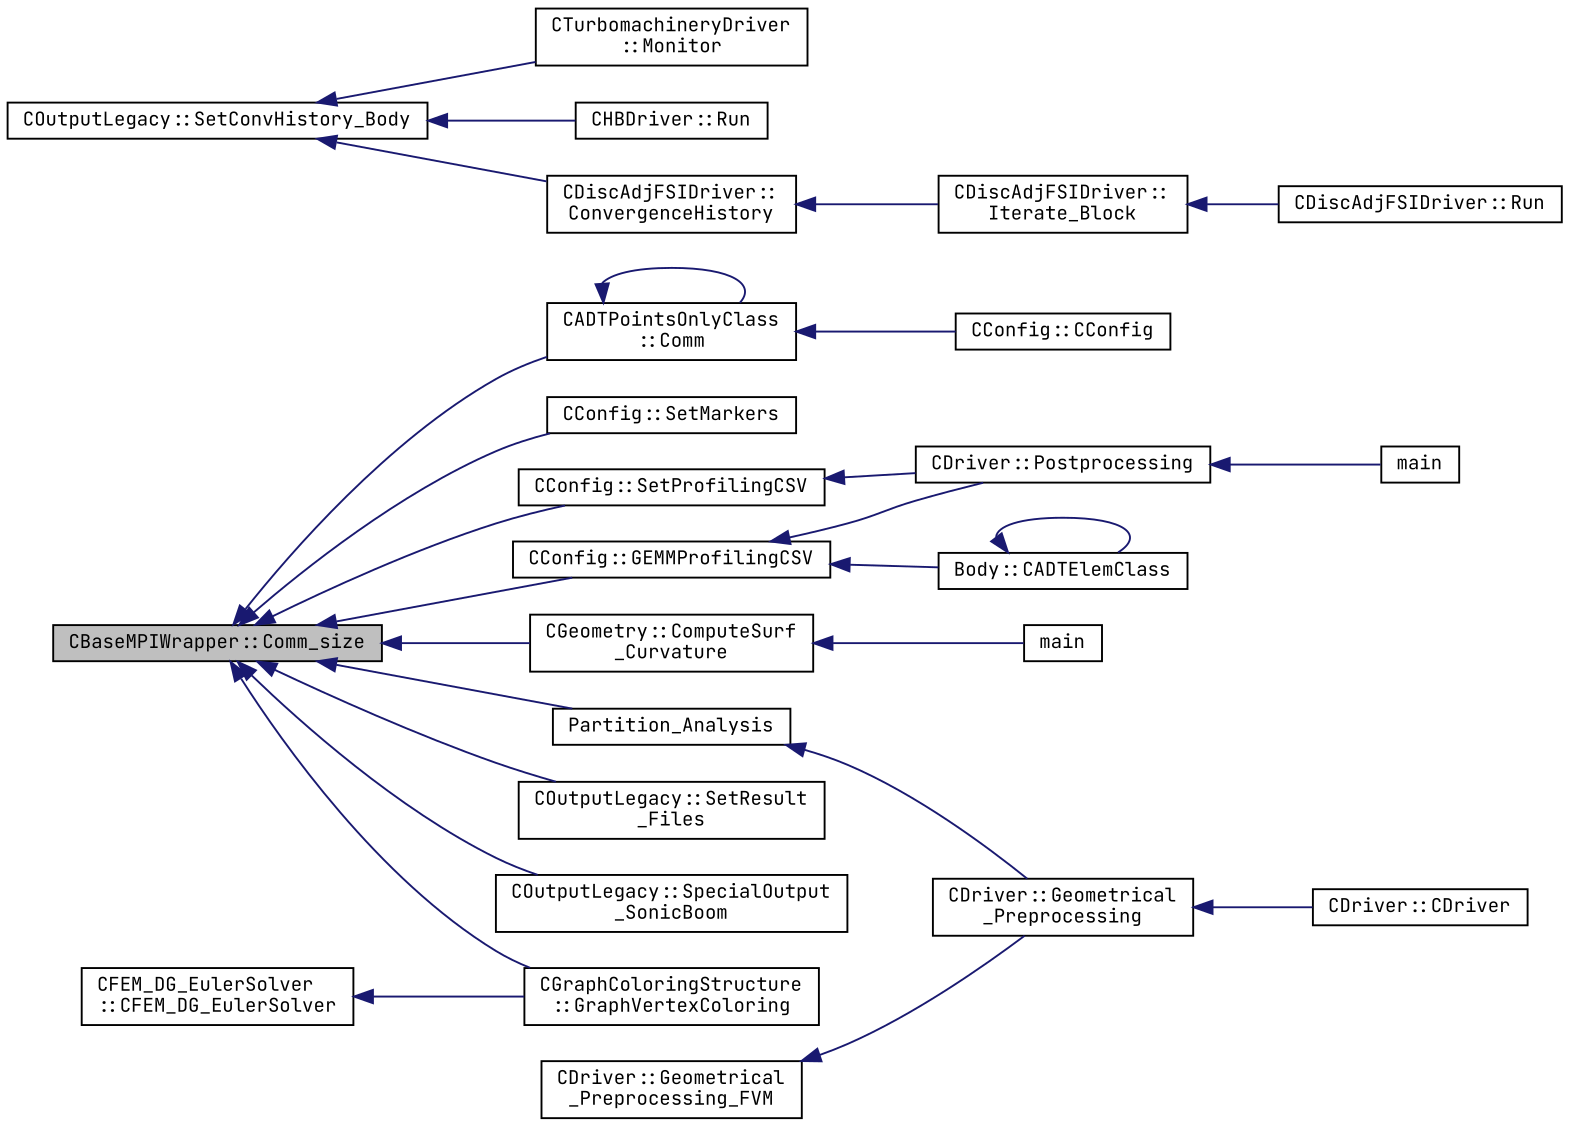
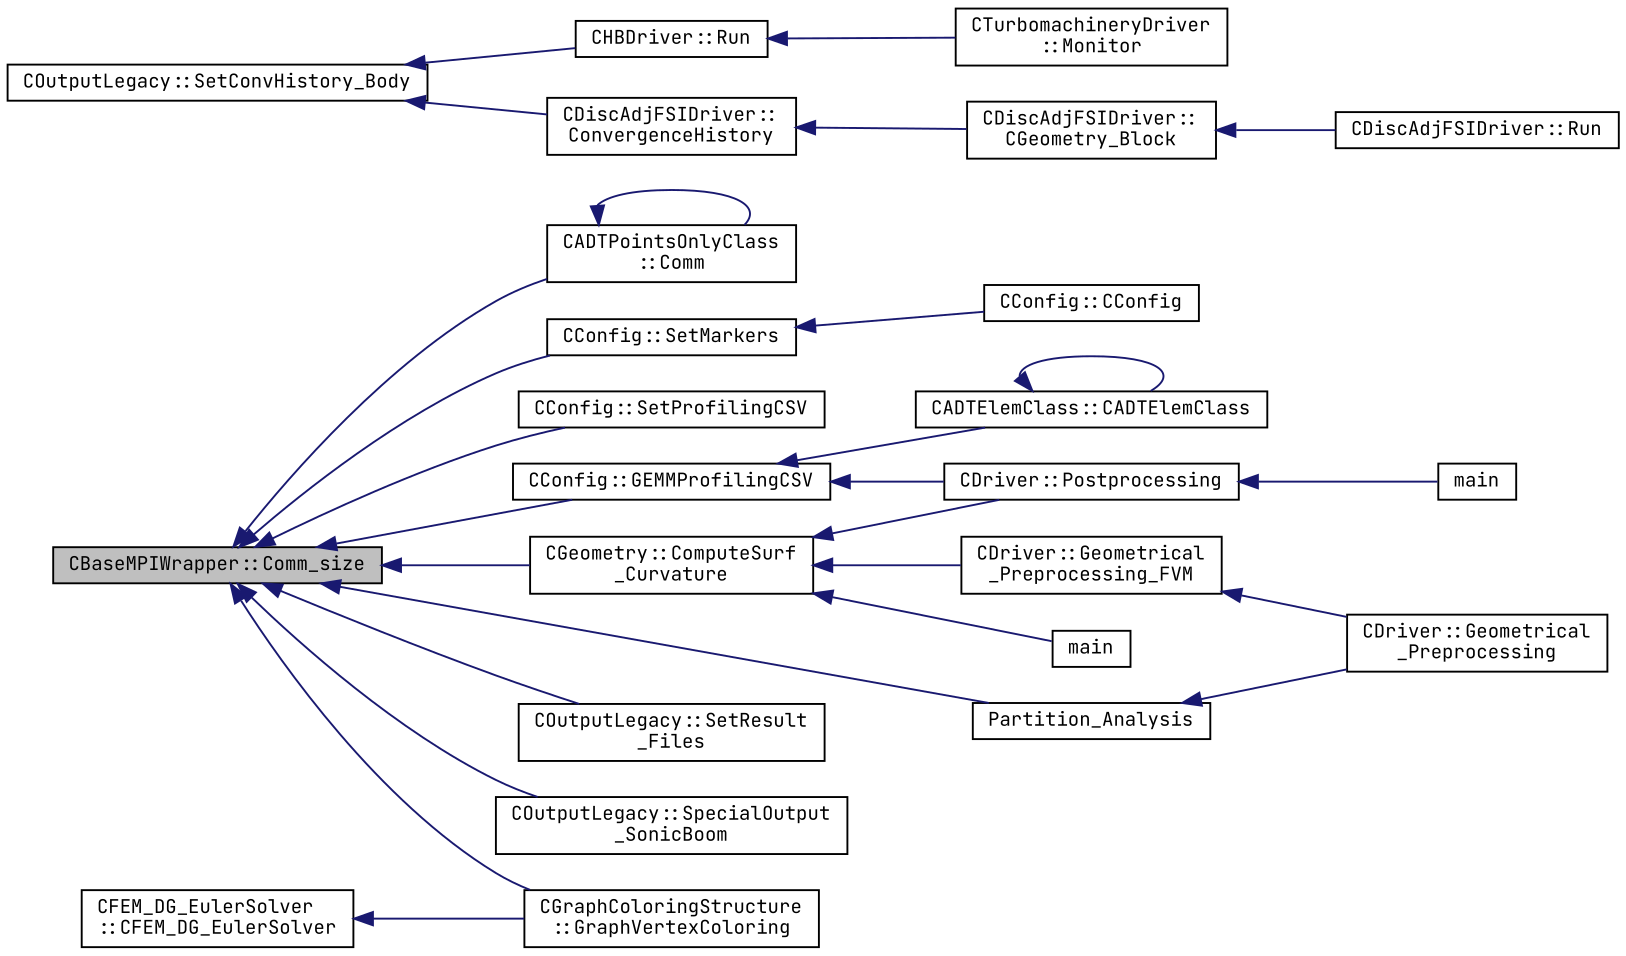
edge "CTurbomachineryDriver ::Monitor" -> "COutputLegacy::SetConvHistory_Body": now "CTurbomachineryDriver ::Monitor" -> "CHBDriver::Run"
node "CDiscAdjFSIDriver:: Iterate_Block": label "CDiscAdjFSIDriver:: Iterate_Block" -> "CDiscAdjFSIDriver:: CGeometry_Block"
edge "CConfig::CConfig" -> "CADTPointsOnlyClass ::Comm": now "CConfig::CConfig" -> "CConfig::SetMarkers"
edge "CDriver::Postprocessing" -> "CConfig::SetProfilingCSV": now "CDriver::Postprocessing" -> "CGeometry::ComputeSurf _Curvature"
edge "CDriver::Geometrical _Preprocessing_FVM" -> "CGeometry::ComputeSurf _Curvature": added
node "Body::CADTElemClass": label "Body::CADTElemClass" -> "CADTElemClass::CADTElemClass"
node "CDriver::CDriver": removed
